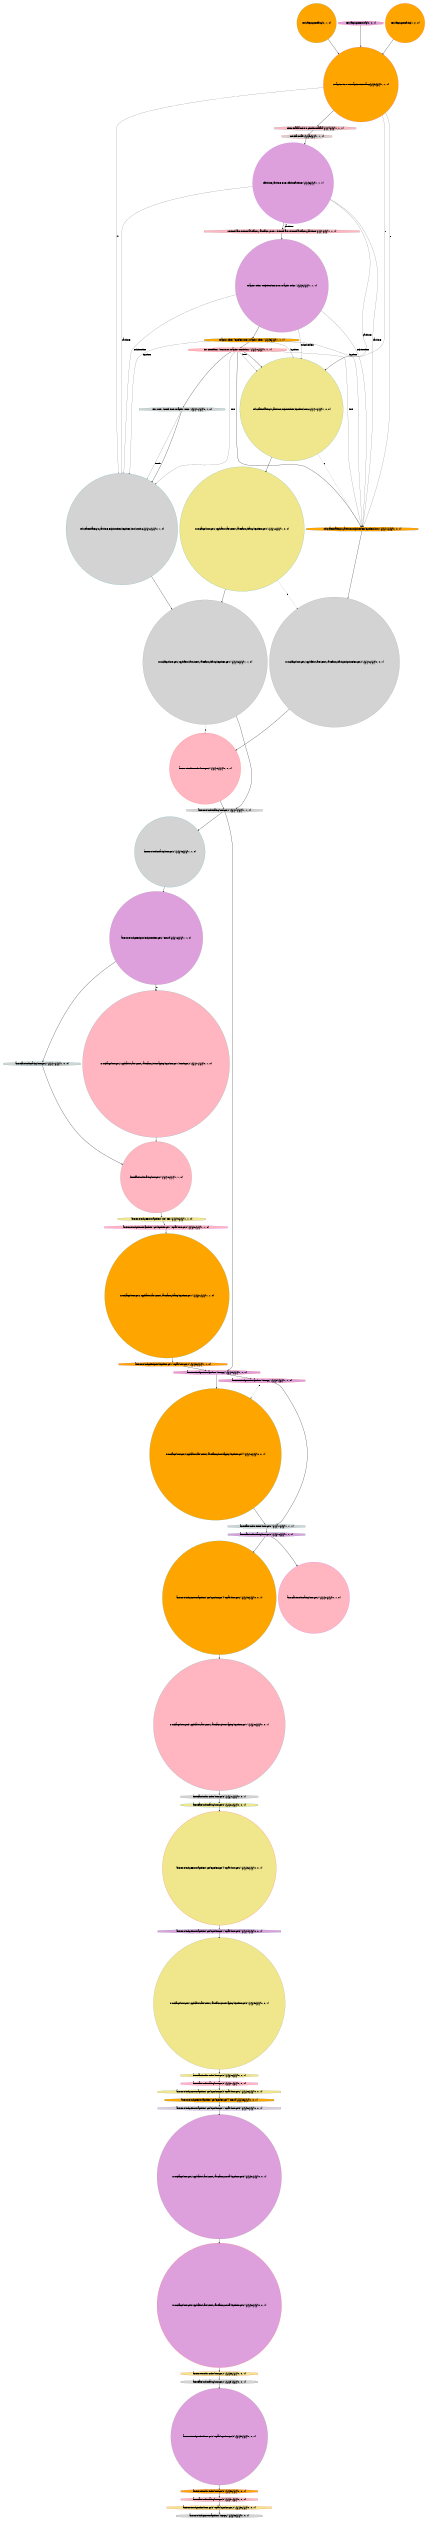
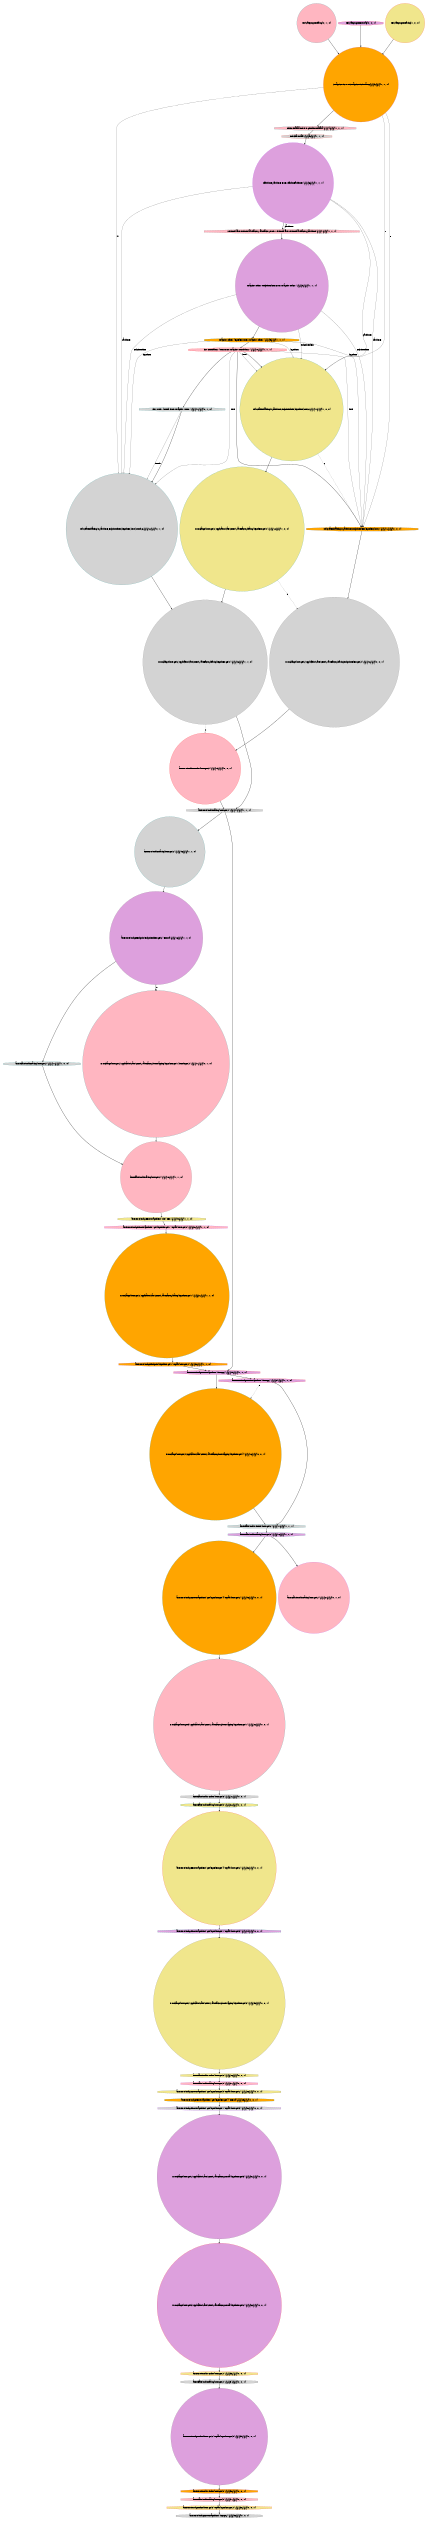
node "testStateJumpToLeaving['0', '1', '0']": fillcolor orange -> lightpink
node "testStateJumpToLeaving['1', '0', '0']": fillcolor orange -> khaki
